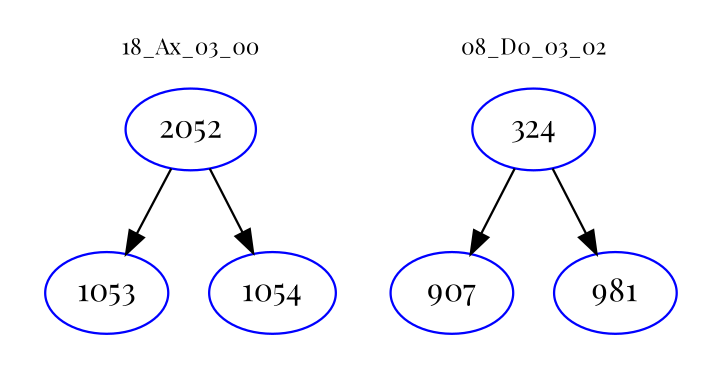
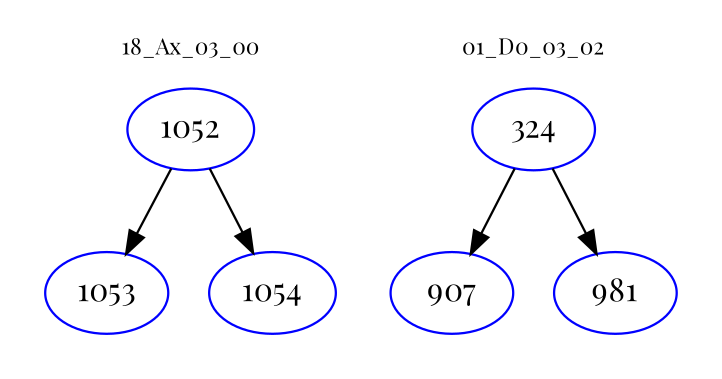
cluster "08_D0_03_02": label "08_D0_03_02" -> "01_D0_03_02"
node "2052": label "2052" -> "1052"
